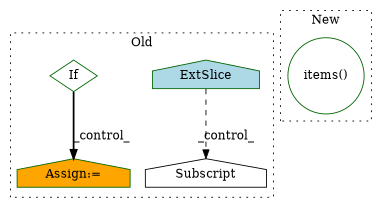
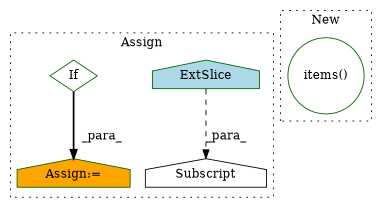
cluster "Old": label "Old" -> "Assign"
edge "If" -> "Assign:=": label "_control_" -> "_para_"
edge "ExtSlice" -> "Subscript": label "_control_" -> "_para_"
